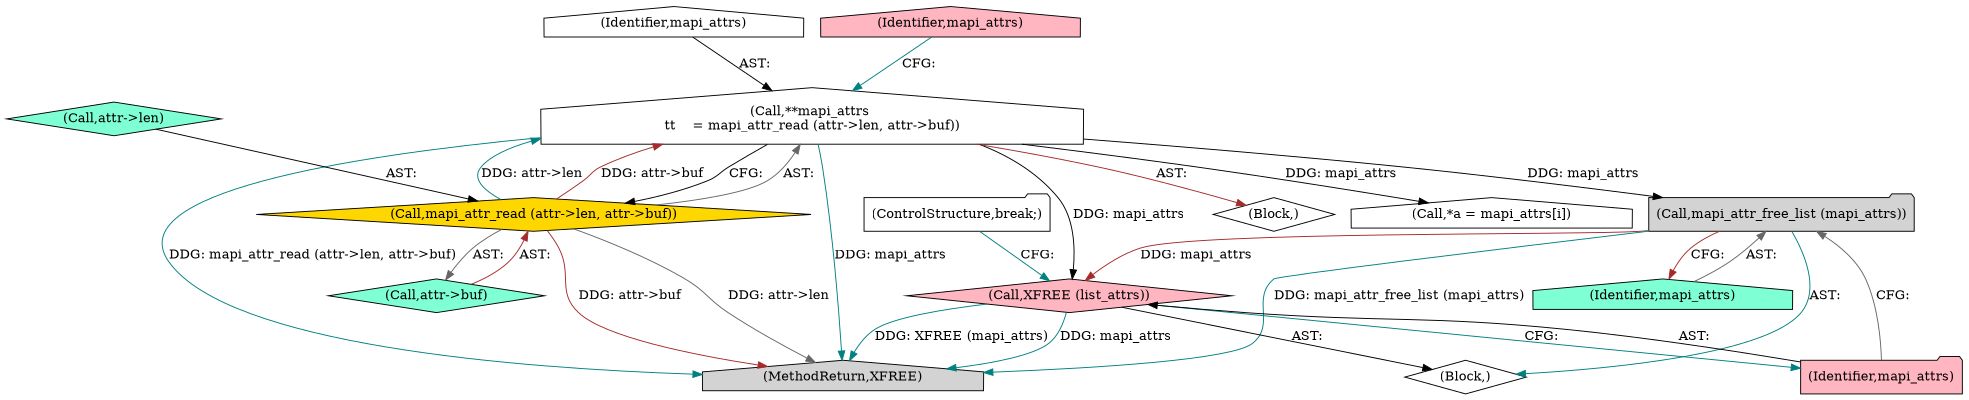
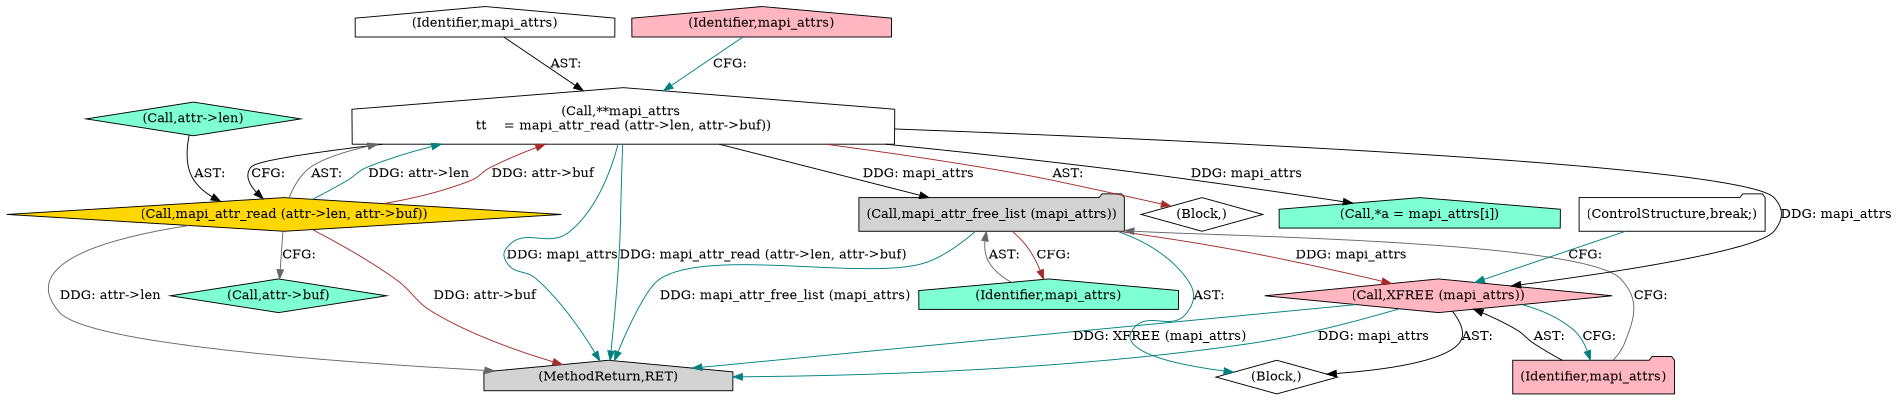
node "(Call,*a = mapi_attrs[i])": fillcolor white -> aquamarine
edge "(Call,mapi_attr_read (attr->len, attr->buf))" -> "(Call,attr->buf)": label "AST: " -> "CFG: "
edge "(Call,attr->buf)" -> "(Call,mapi_attr_read (attr->len, attr->buf))": removed, label "AST:"
node "(Call,XFREE (list_attrs))": label "(Call,XFREE (list_attrs))" -> "(Call,XFREE (mapi_attrs))"
node "(MethodReturn,XFREE)": label "(MethodReturn,XFREE)" -> "(MethodReturn,RET)"
